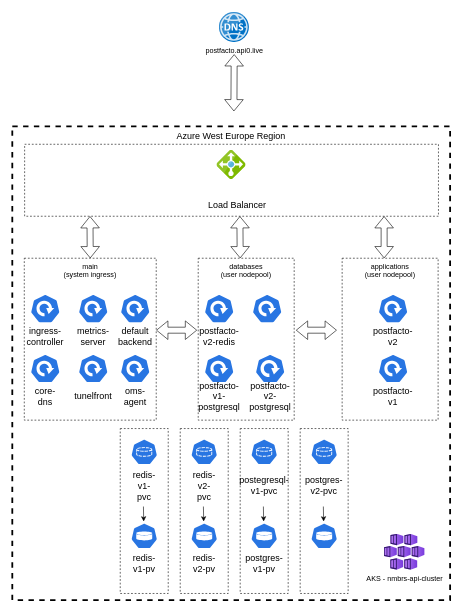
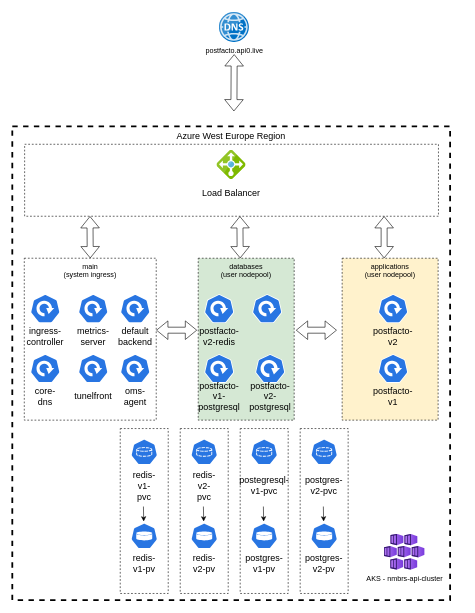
node "Load Balancer": moved (238, 204) -> (232, 192)
node "databases (user nodepool)": fillcolor #ffffff -> #d5e8d4
node "applications (user nodepool)": fillcolor #ffffff -> #fff2cc
node "postgres-v2-pv": added
